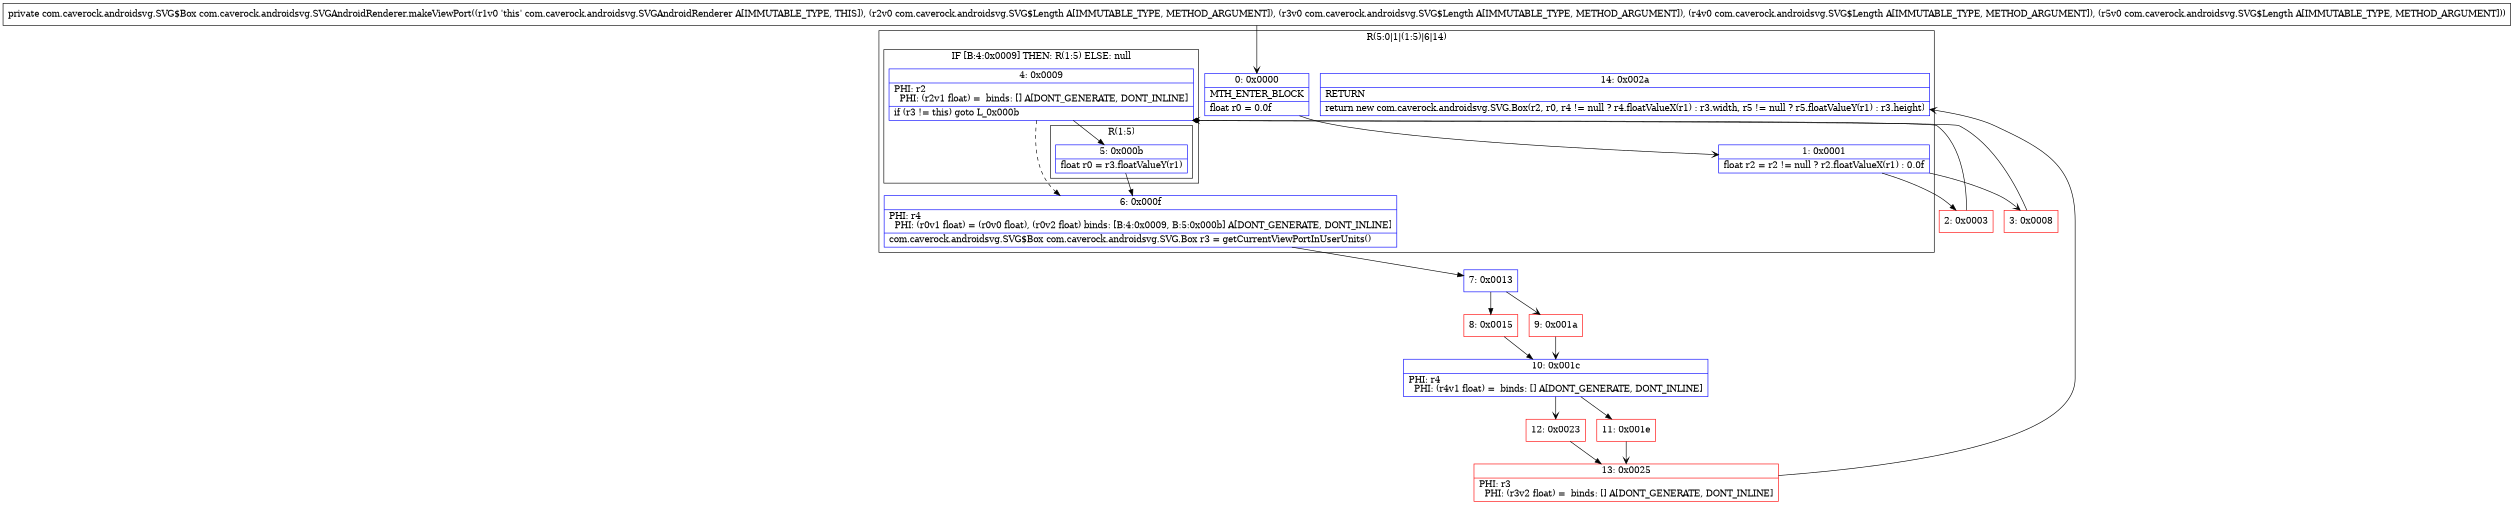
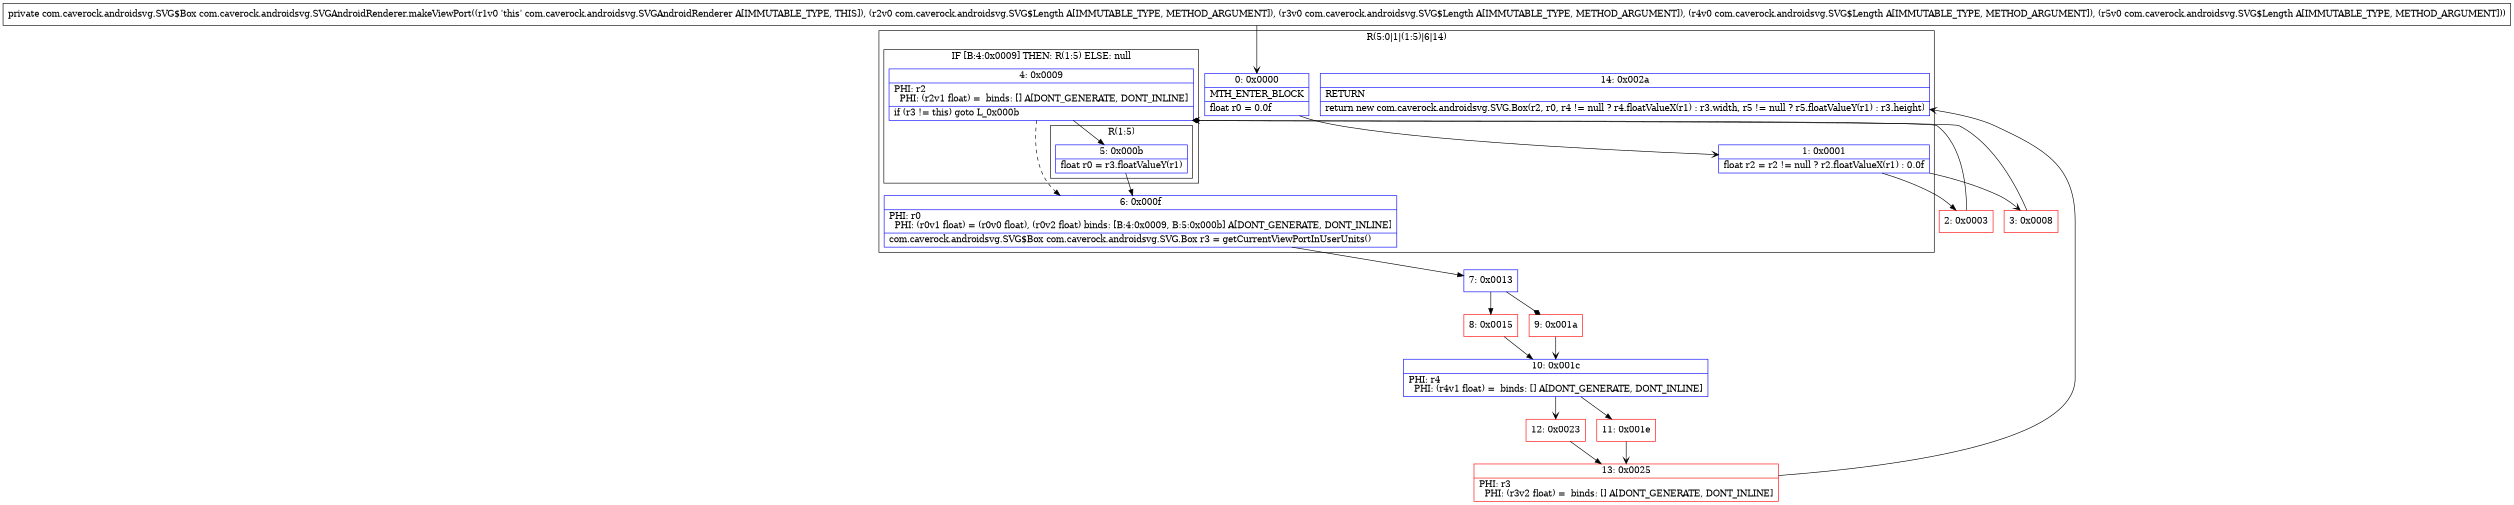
node "6: 0x000f": text "PHI: r4" -> "PHI: r0"
edge "7: 0x0013" -> "9: 0x001a": arrowhead vee -> diamond
